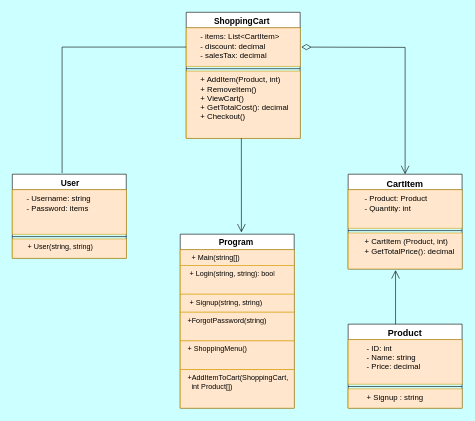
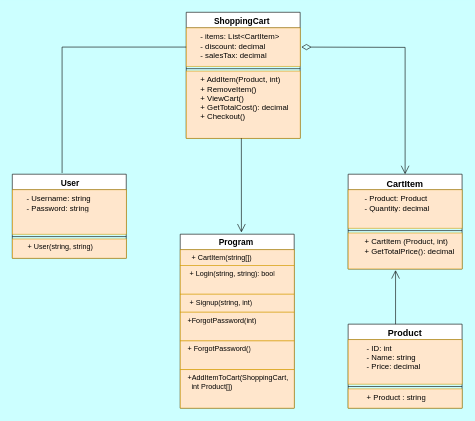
node "- Username: string - Password: items": label "- Username: string - Password: items" -> "- Username: string - Password: string"
node "- Product: Product - Quantity: int": label "- Product: Product - Quantity: int" -> "- Product: Product - Quantity: decimal"
node "+ Main(string[])": label "+ Main(string[])" -> "+ CartItem(string[])"
node "+ Signup(string, string)": label "+ Signup(string, string)" -> "+ Signup(string, int)"
node "+ForgotPassword(string)": label "+ForgotPassword(string)" -> "+ForgotPassword(int)"
node "+ ShoppingMenu()": label "+ ShoppingMenu()" -> "+ ForgotPassword()"
node "+ Signup : string": label "+ Signup : string" -> "+ Product : string"
